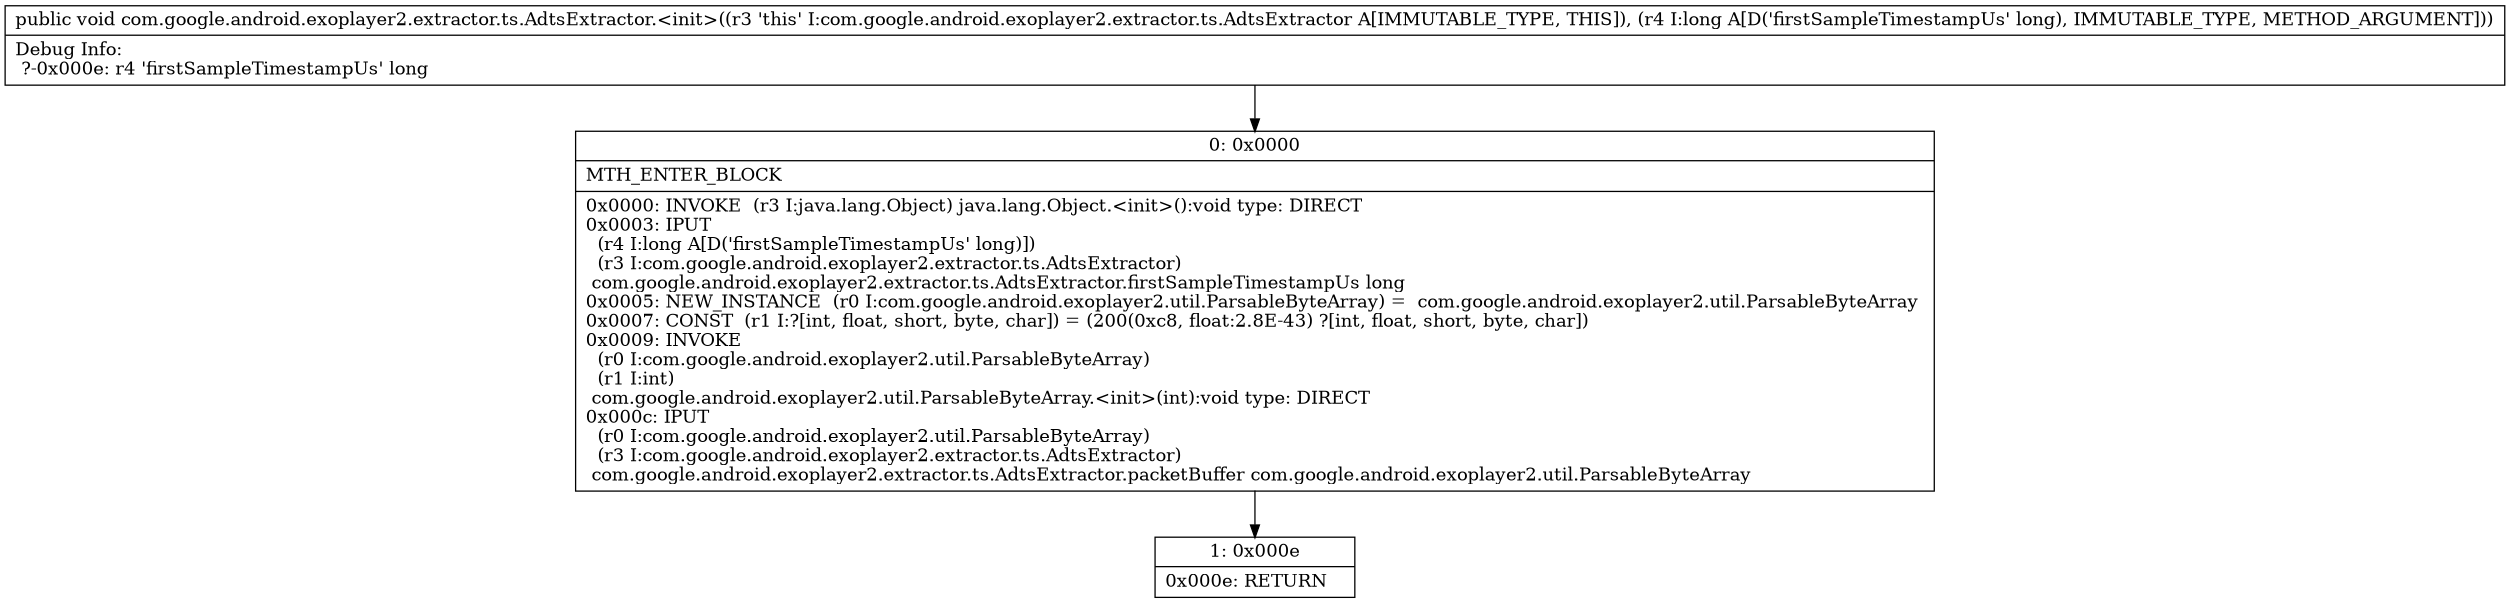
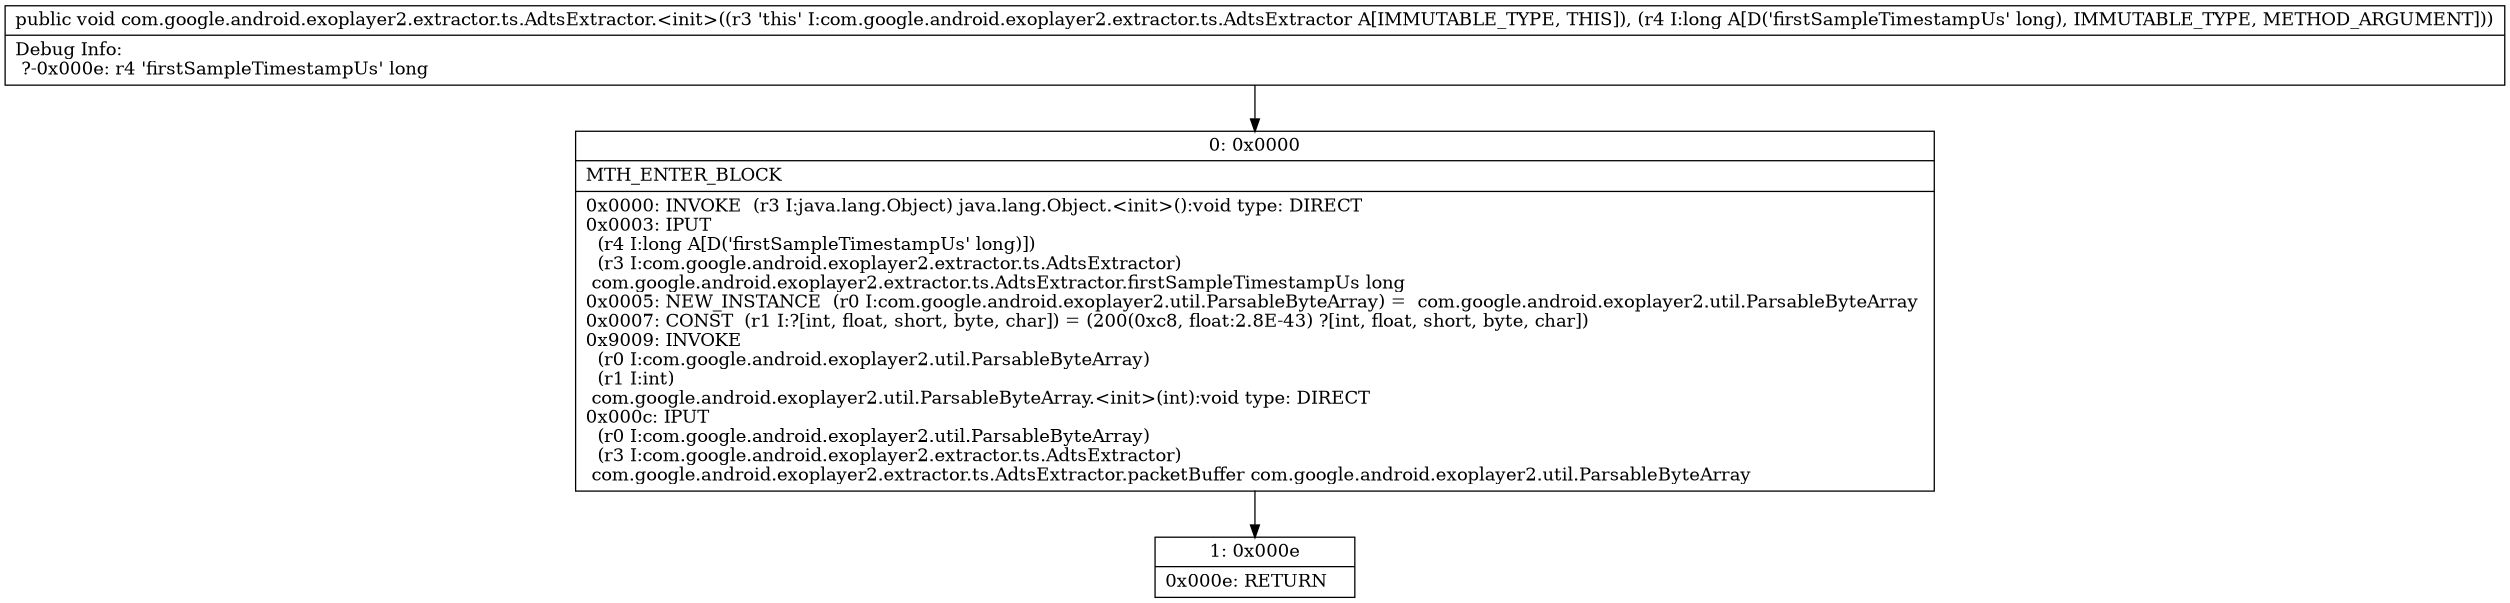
node "0: 0x0000": text "0x0009: INVOKE" -> "0x9009: INVOKE"
